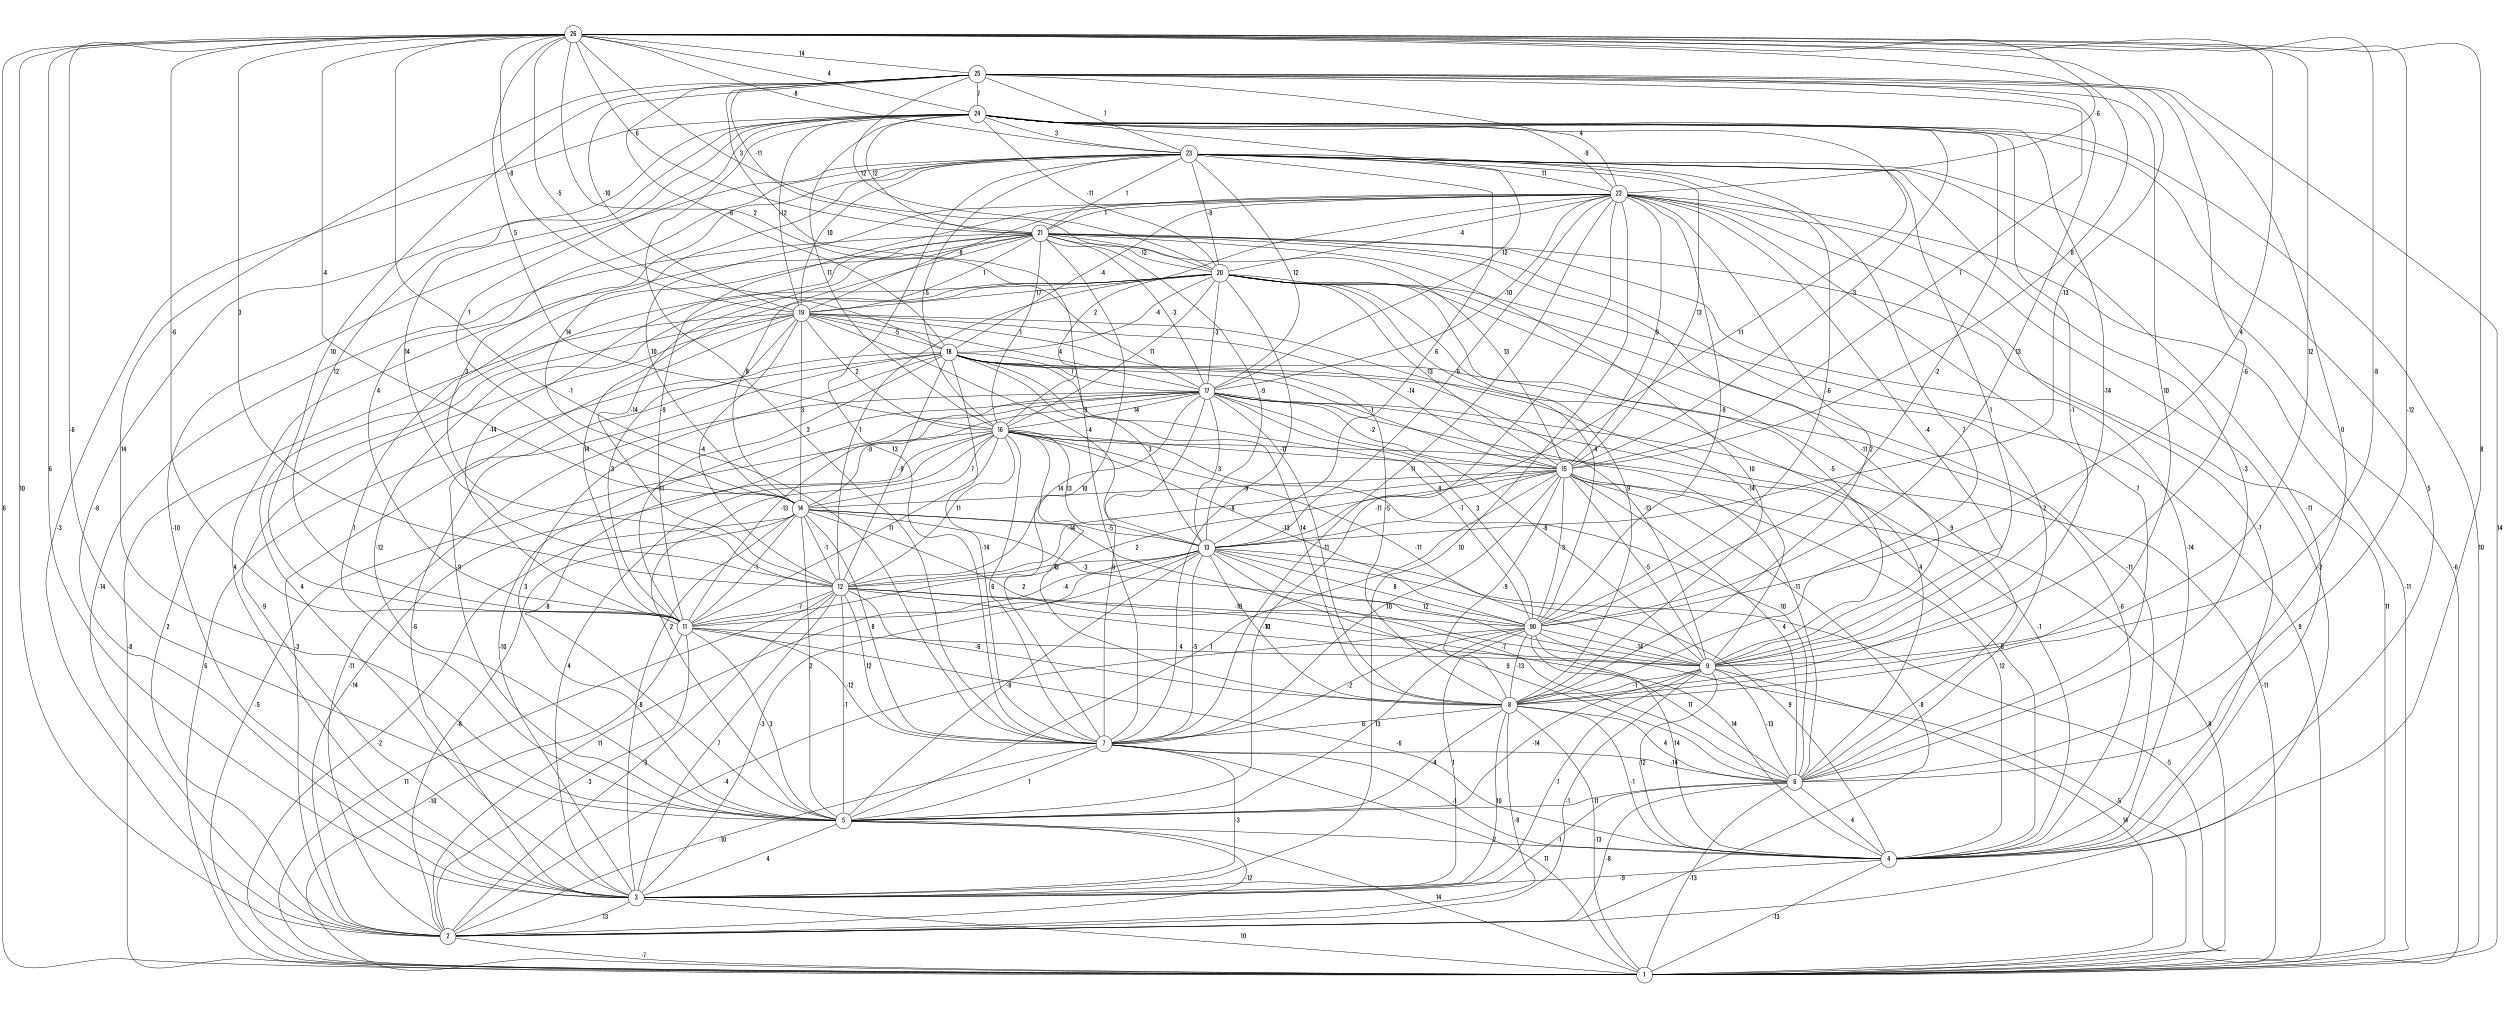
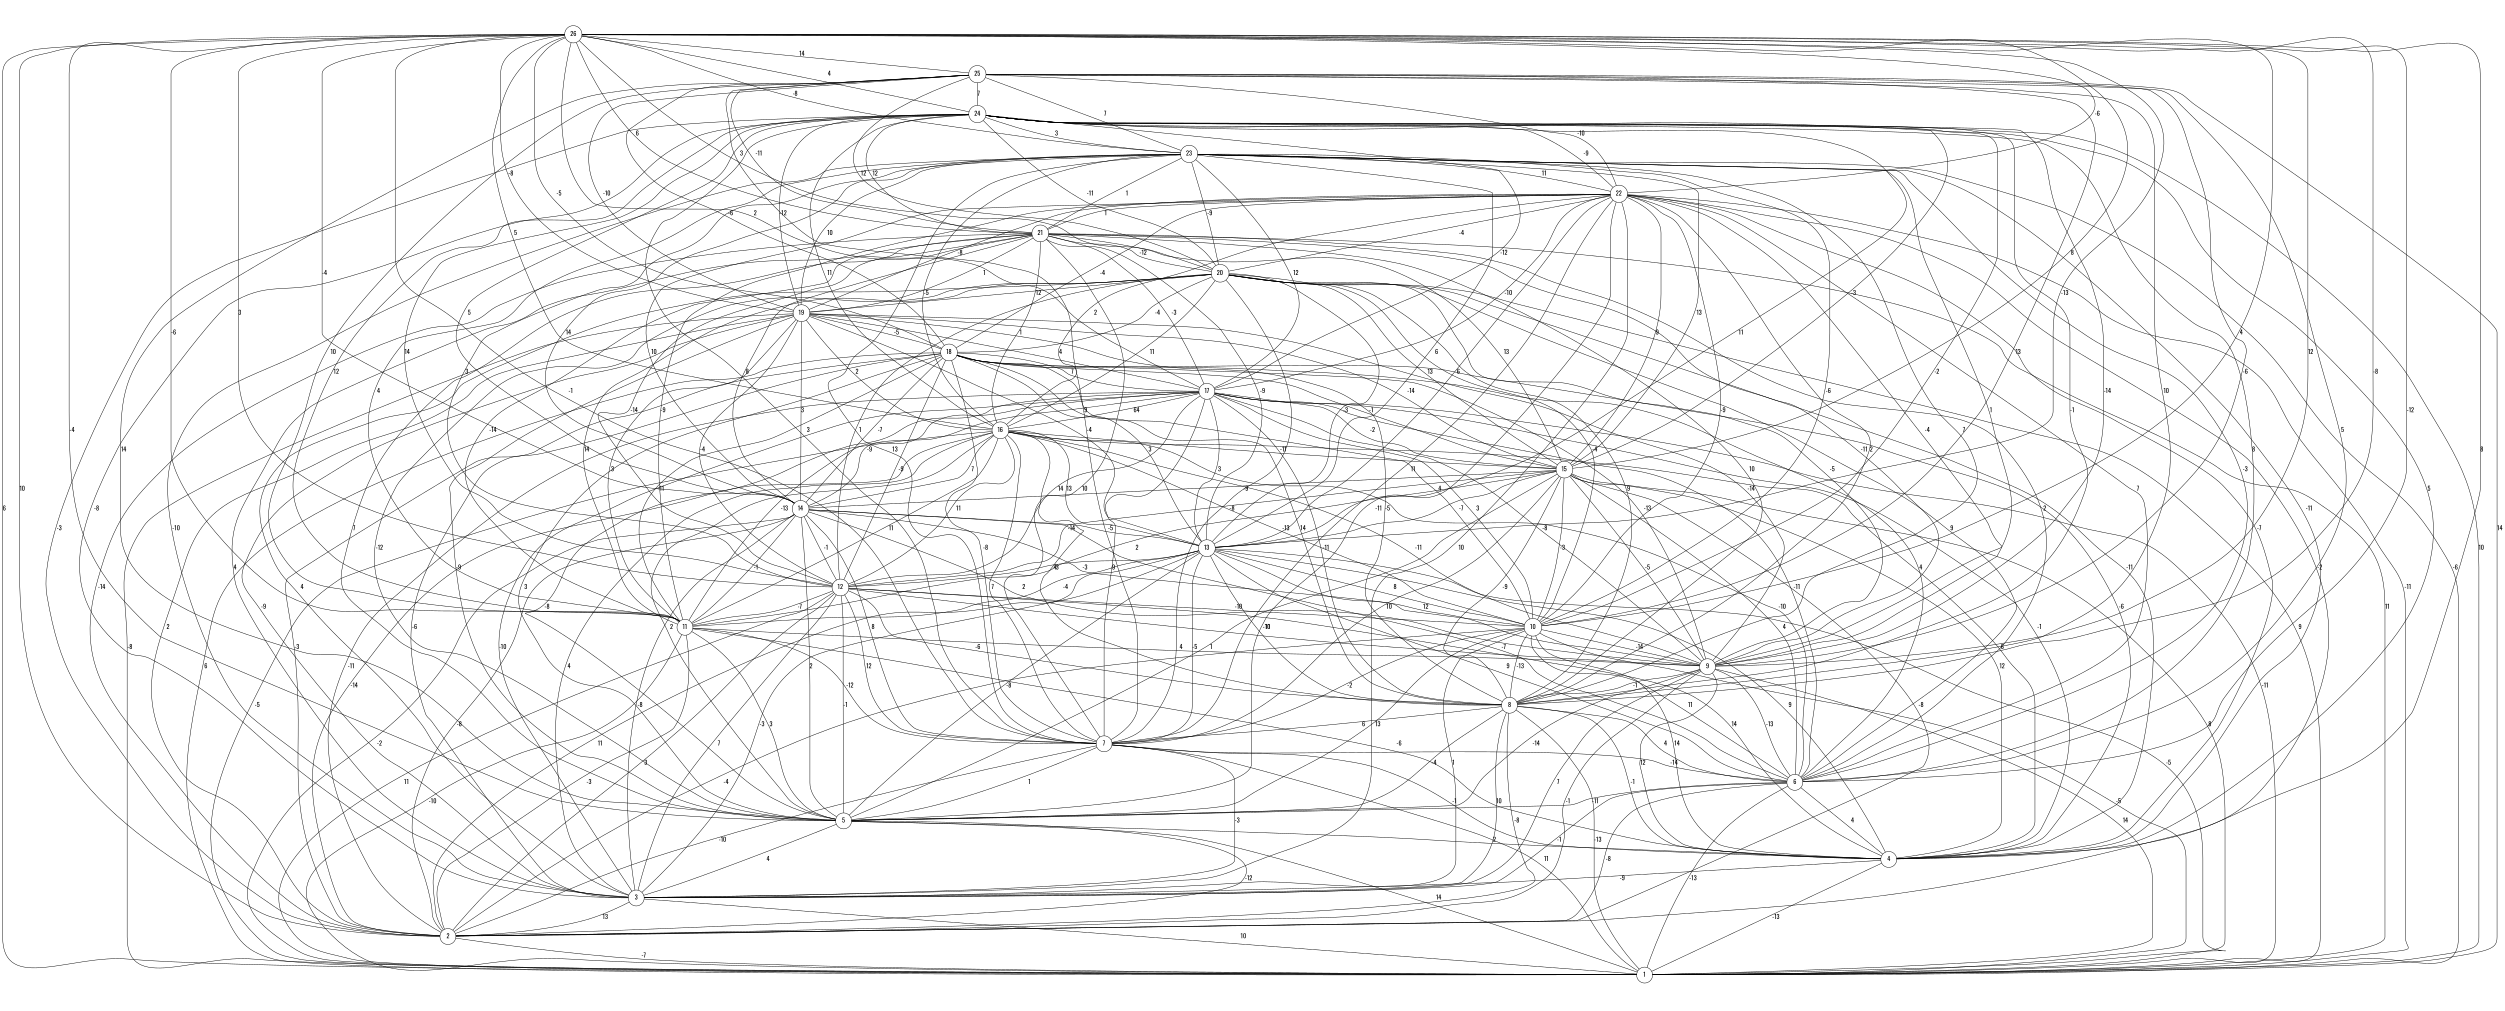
edge "25" -- "15": removed, label "7"
edge "25" -- "22": label "4" -> "-10"
edge "24" -- "6": added, label "8"
edge "20" -- "19": label "17" -> "12"
edge "24" -- "14": label "1" -> "5"
edge "20" -- "17": now "20" -- "13"
edge "21" -- "4": removed, label "-14"
edge "26" -- "3": removed, label "6"
edge "17" -- "16": label "14" -> "64"
edge "18" -- "14": added, label "-7"
edge "26" -- "5": label "-6" -> "-4"
edge "25" -- "6": label "0" -> "5"
edge "18" -- "7": label "-14" -> "-8"
edge "16" -- "7": label "6" -> "7"
node "90": label "90" -> "10"
